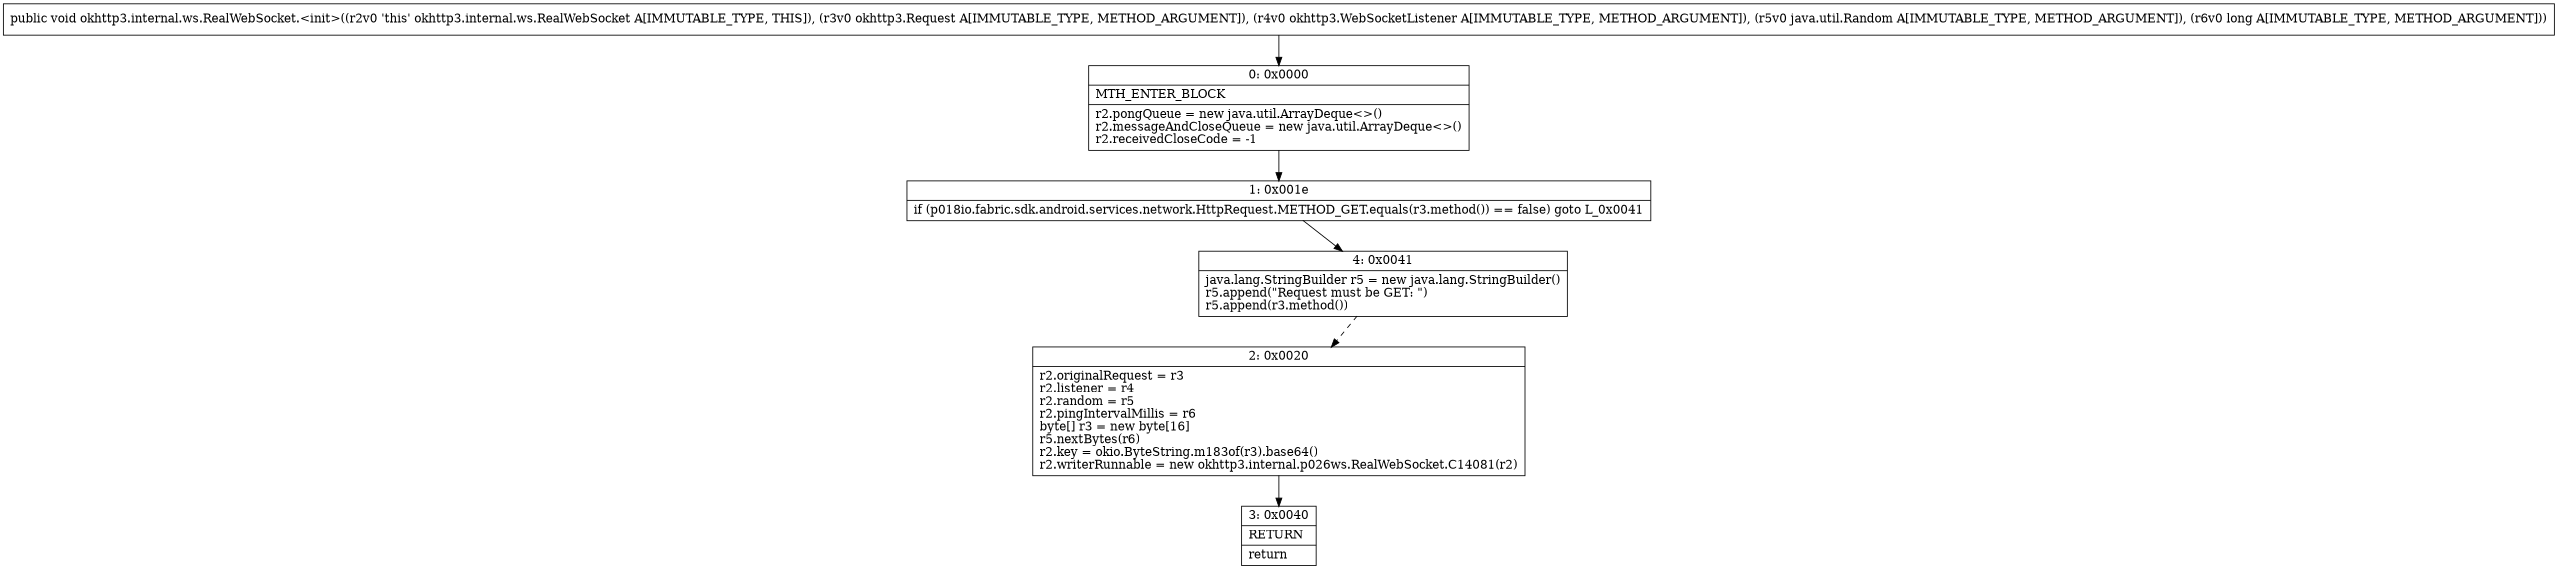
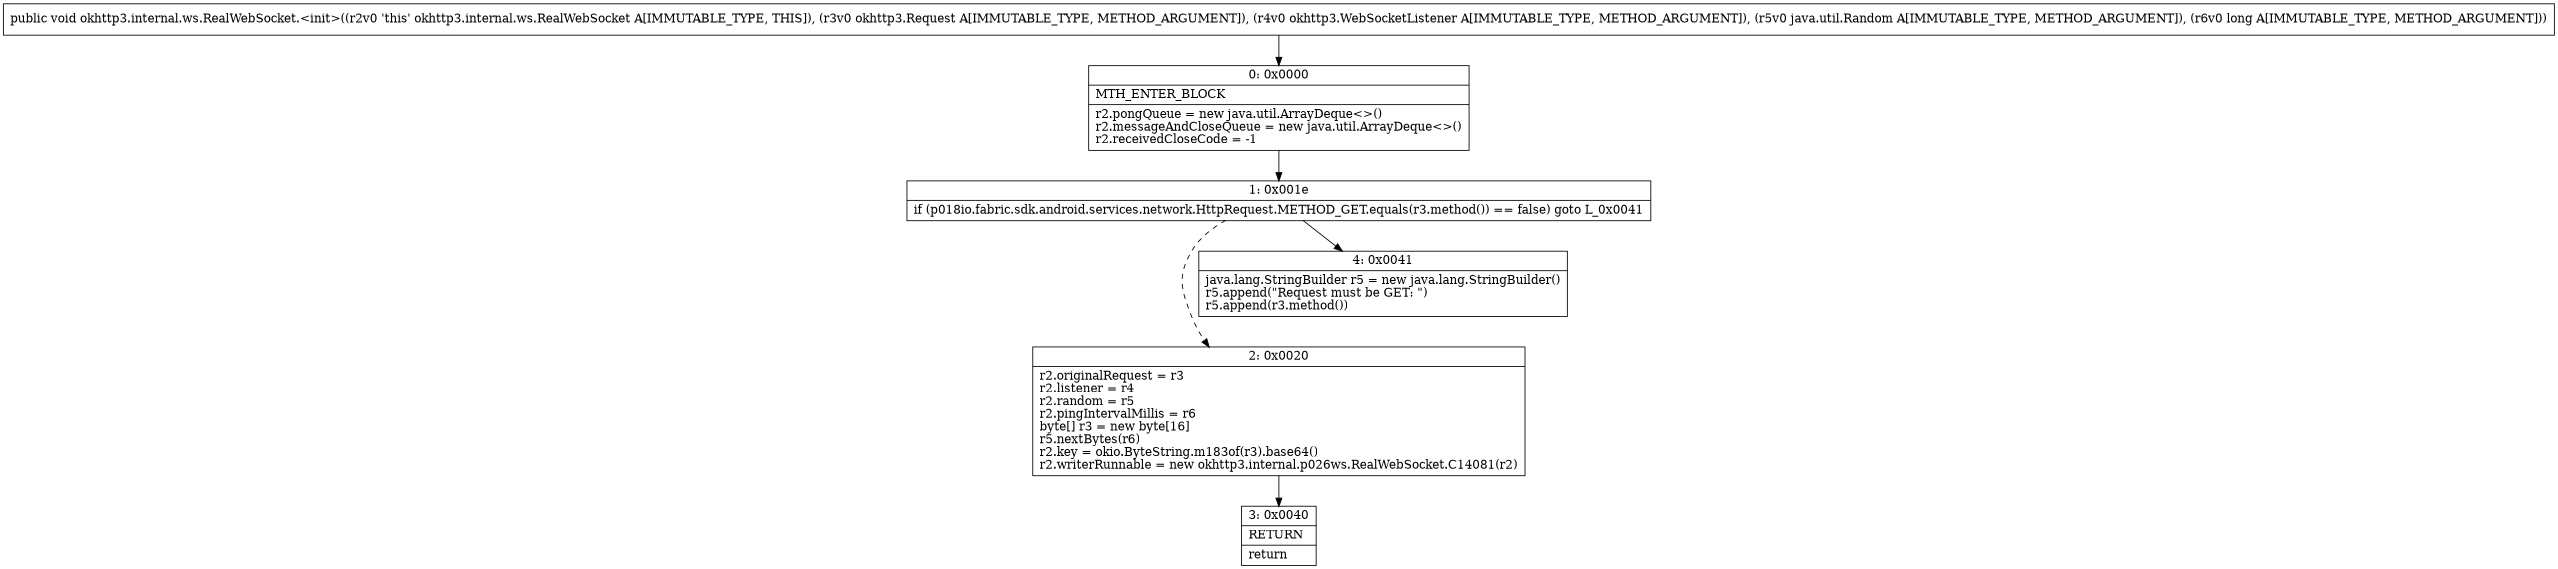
edge "4: 0x0041" -> "2: 0x0020": now "1: 0x001e" -> "2: 0x0020"
